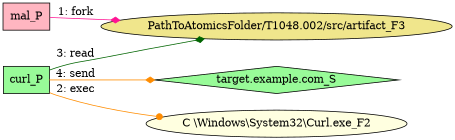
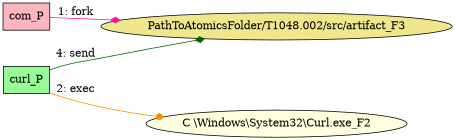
node "mal_P": label "mal_P" -> "com_P"
edge "curl_P" -> "PathToAtomicsFolder/T1048.002/src/artifact_F3": label "3: read" -> "4: send"
node "target.example.com_S": removed
